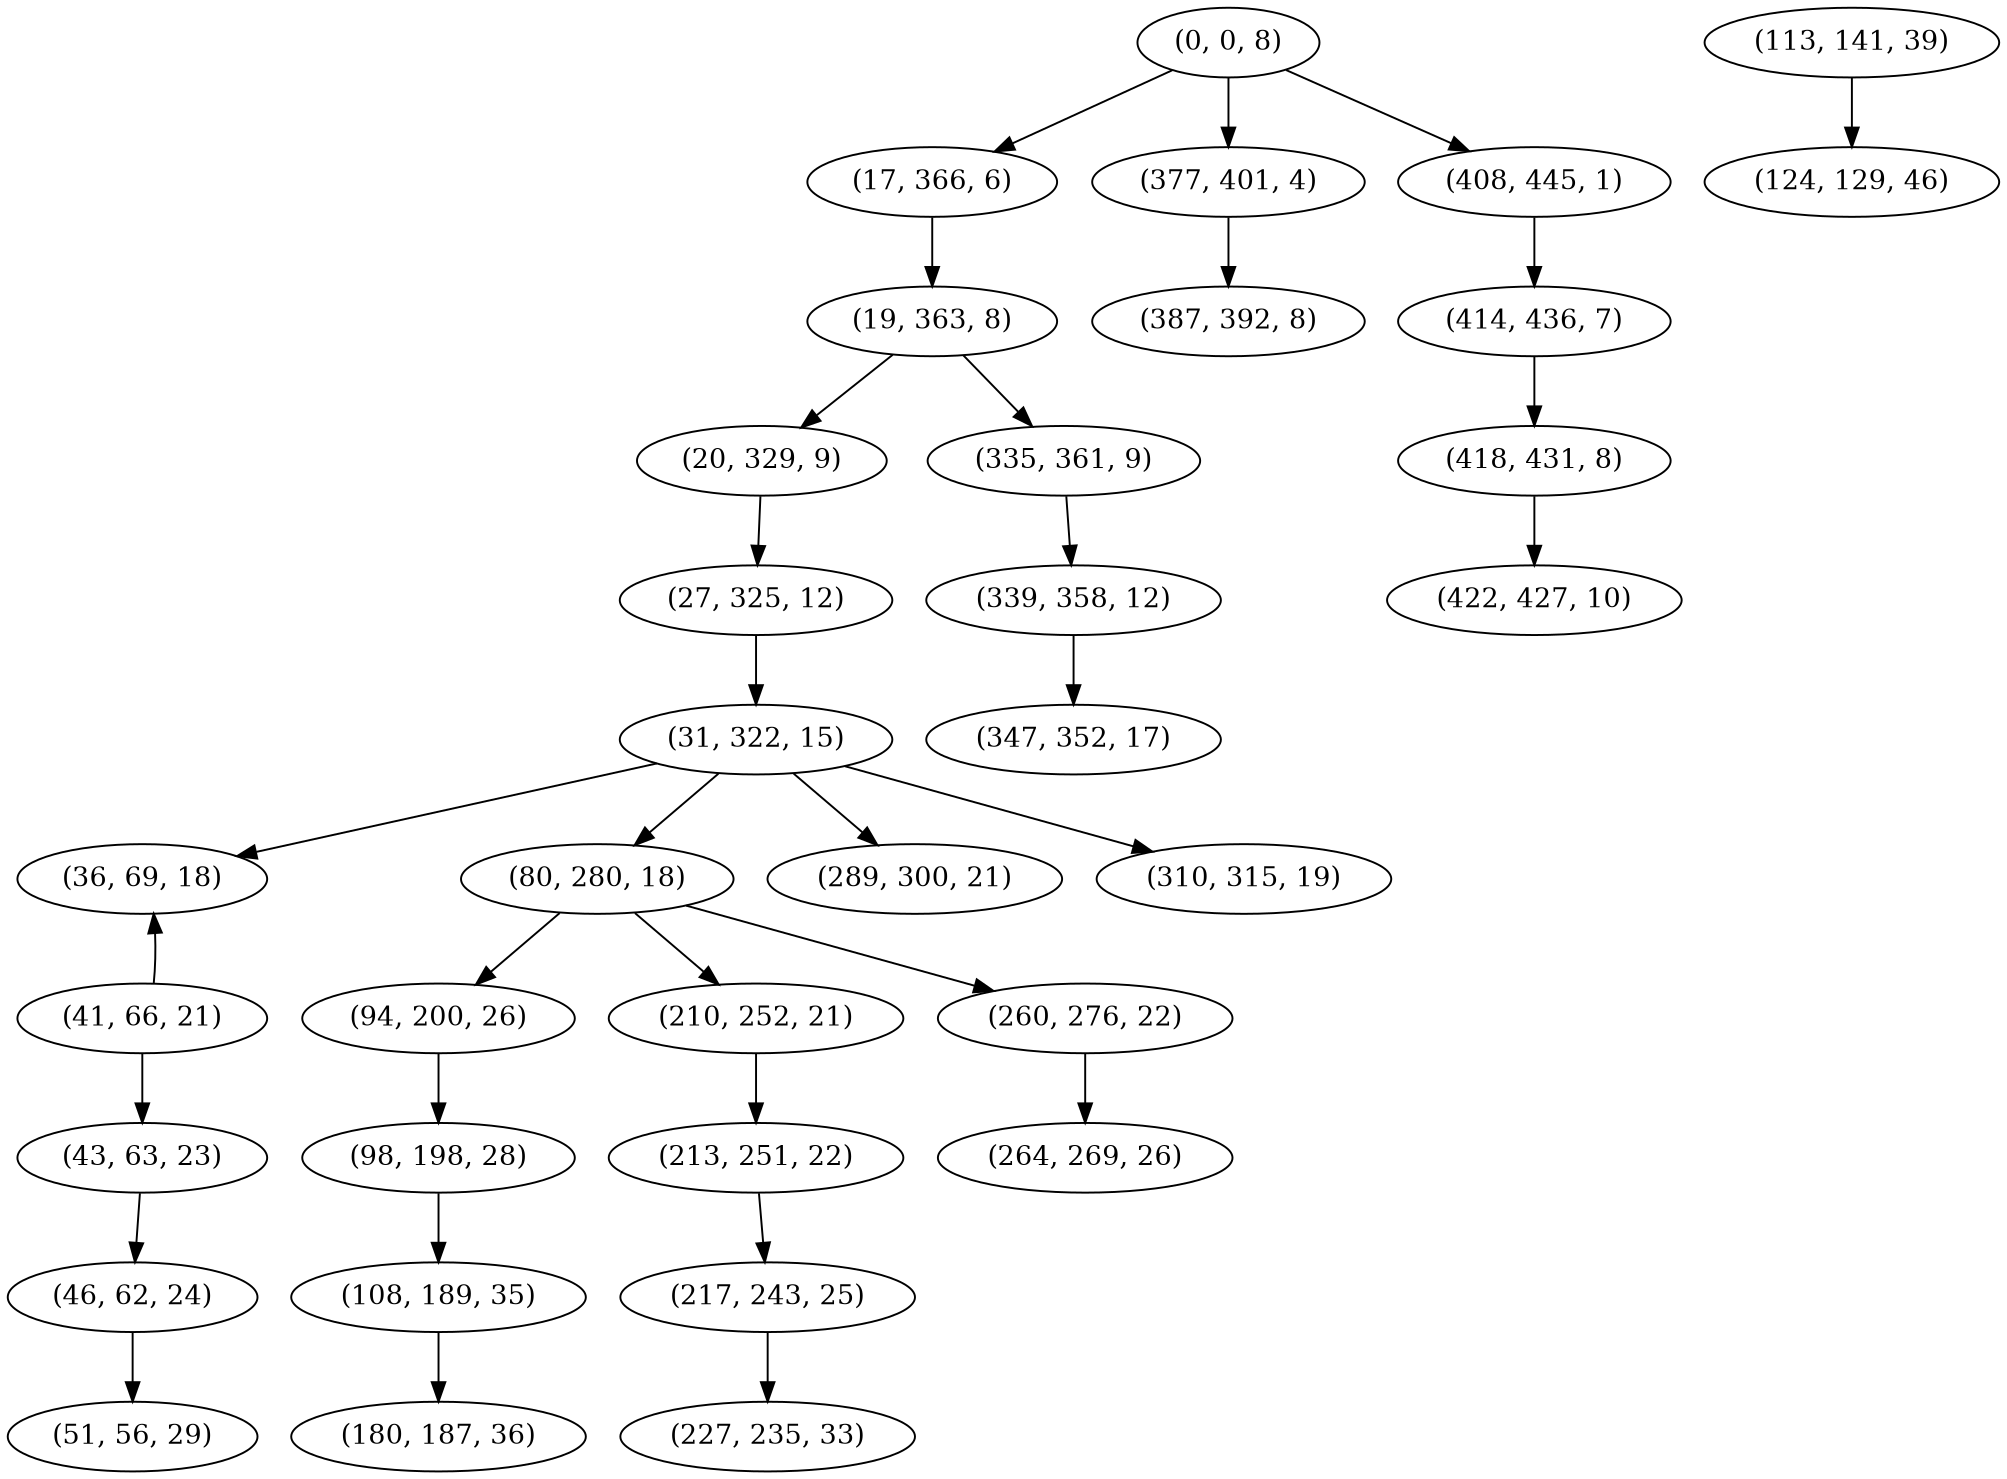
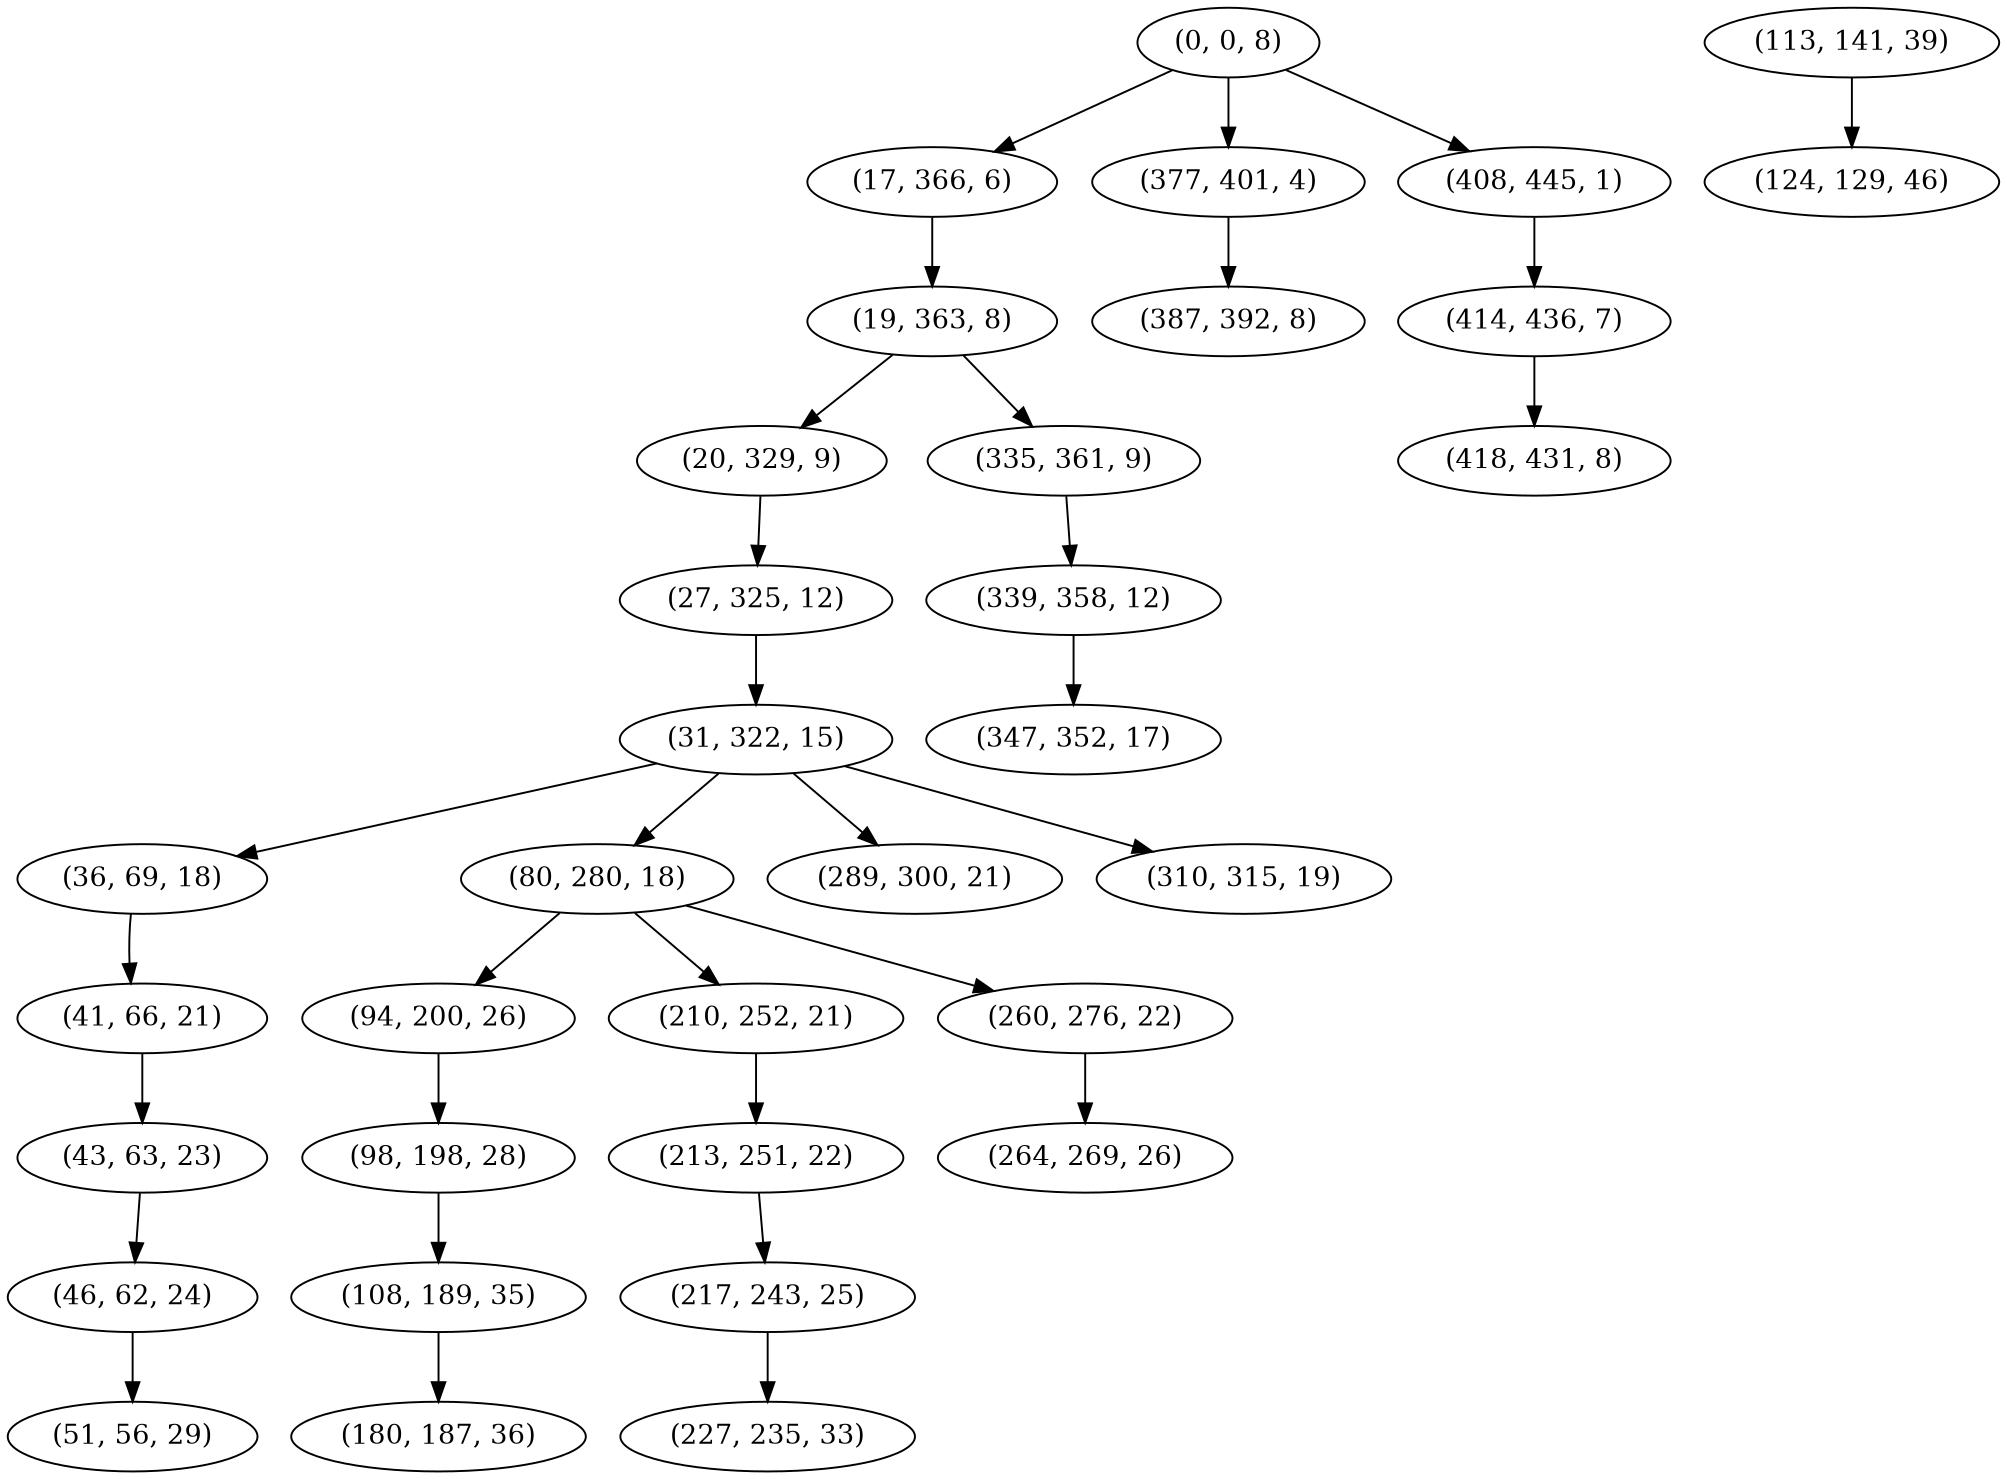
node "(422, 427, 10)": removed
edge "(41, 66, 21)" -> "(36, 69, 18)": reversed
